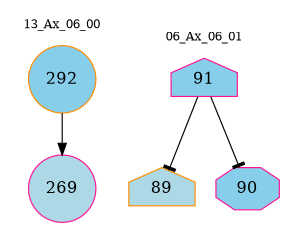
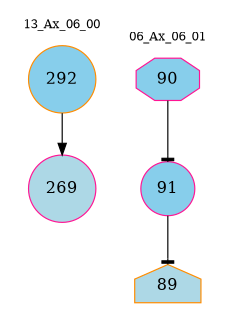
node "91": shape house -> circle
edge "91" -> "90": reversed
